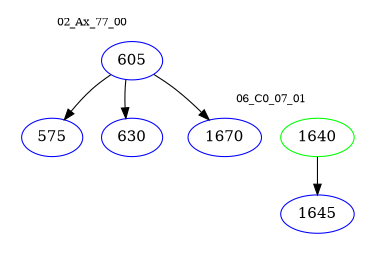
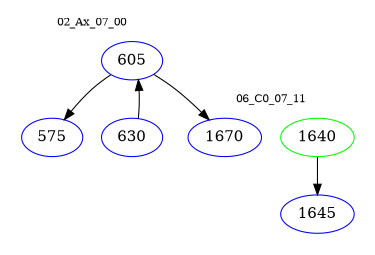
cluster "02_Ax_77_00": label "02_Ax_77_00" -> "02_Ax_07_00"
edge "605" -> "630": reversed
cluster "06_C0_07_01": label "06_C0_07_01" -> "06_C0_07_11"
